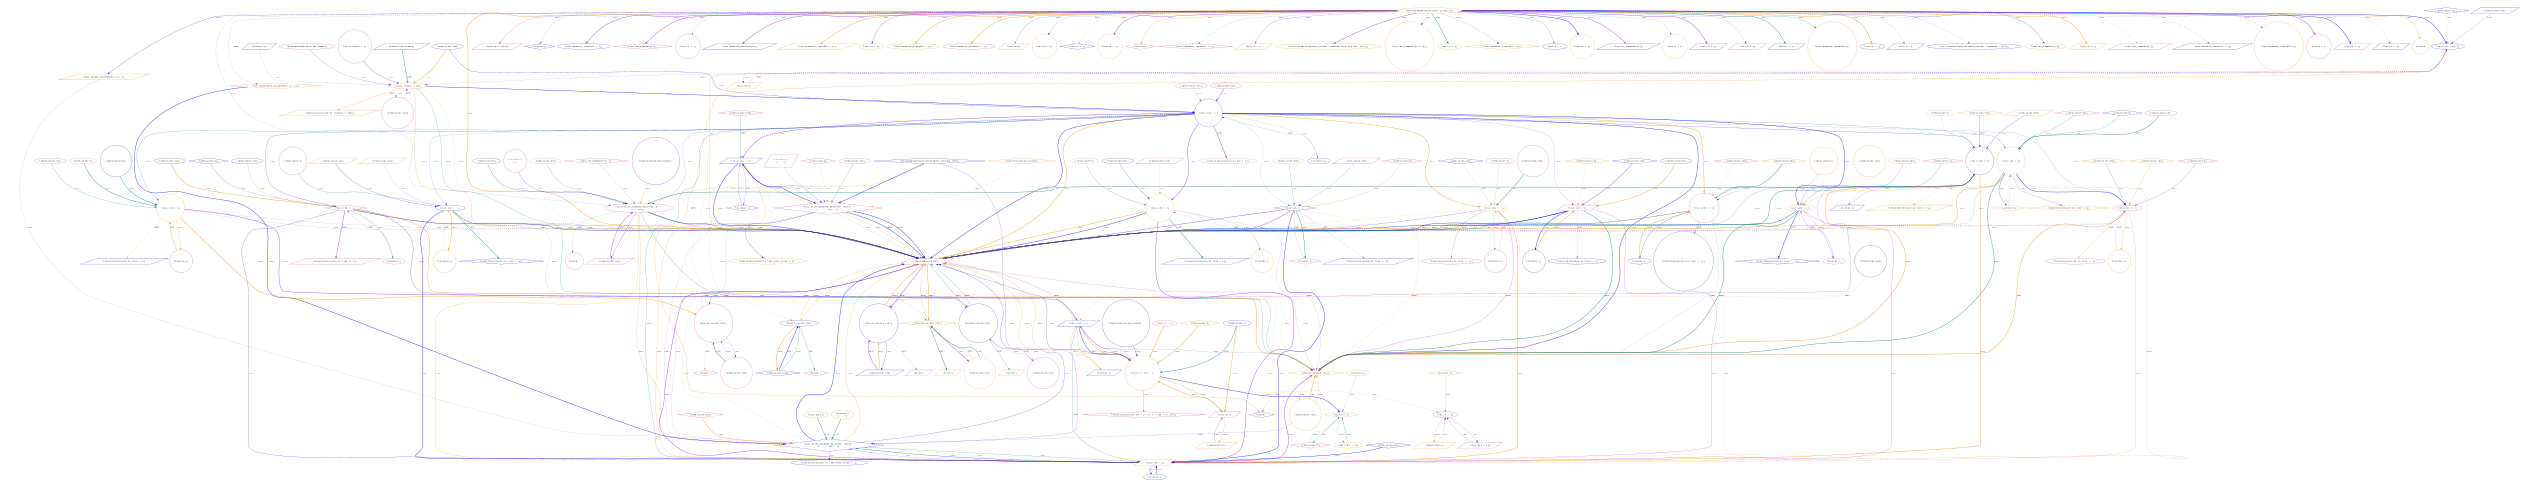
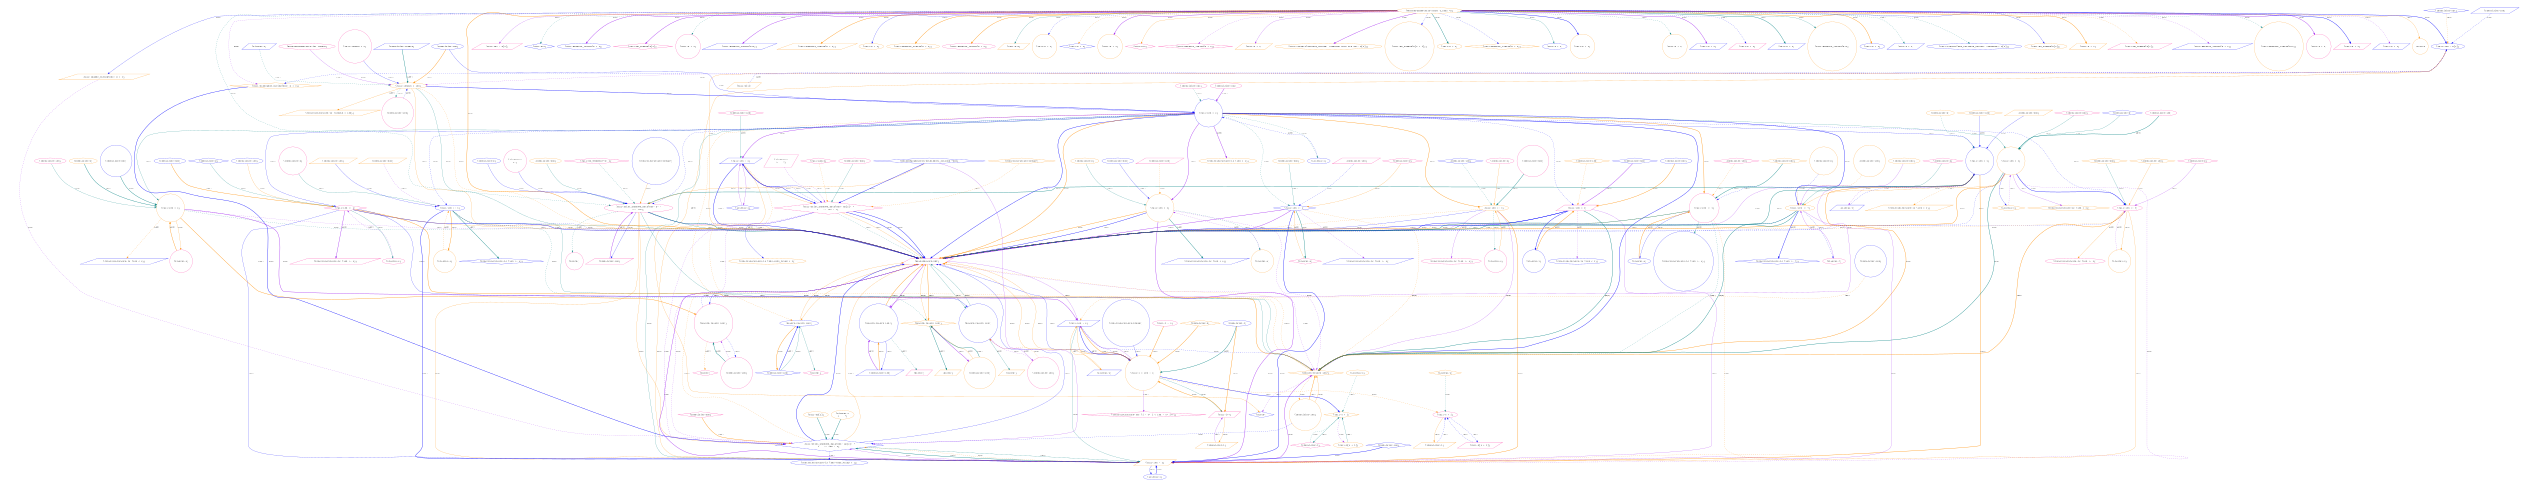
node "(Call,ND_TCHECK(p[4]))": removed
edge "(Call,len = p[1])" -> "(Call,p[1])": now "(Call,len = p[1])" -> "(Call,etheraddr_string(ndo, p + 3))"
edge "(Call,len - 6)" -> "(MethodReturn,RET)": reversed
